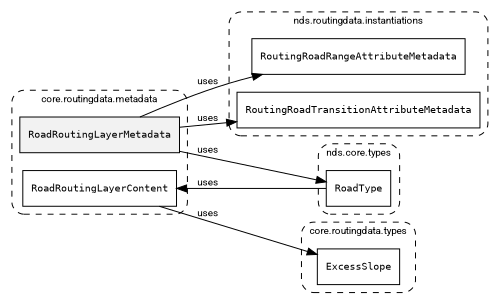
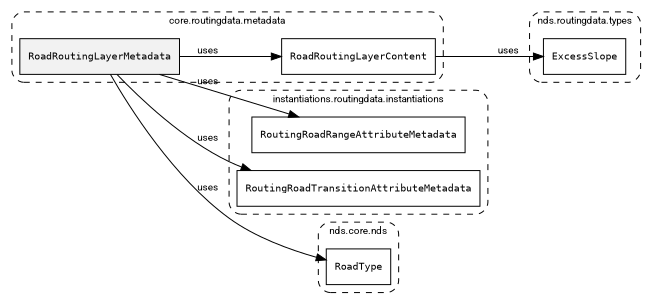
cluster "nds.routingdata.instantiations": label "nds.routingdata.instantiations" -> "instantiations.routingdata.instantiations"
cluster "nds.core.types": label "nds.core.types" -> "nds.core.nds"
edge "RoadType" -> "RoadRoutingLayerContent": now "RoadRoutingLayerMetadata" -> "RoadRoutingLayerContent"
cluster "core.routingdata.types": label "core.routingdata.types" -> "nds.routingdata.types"
